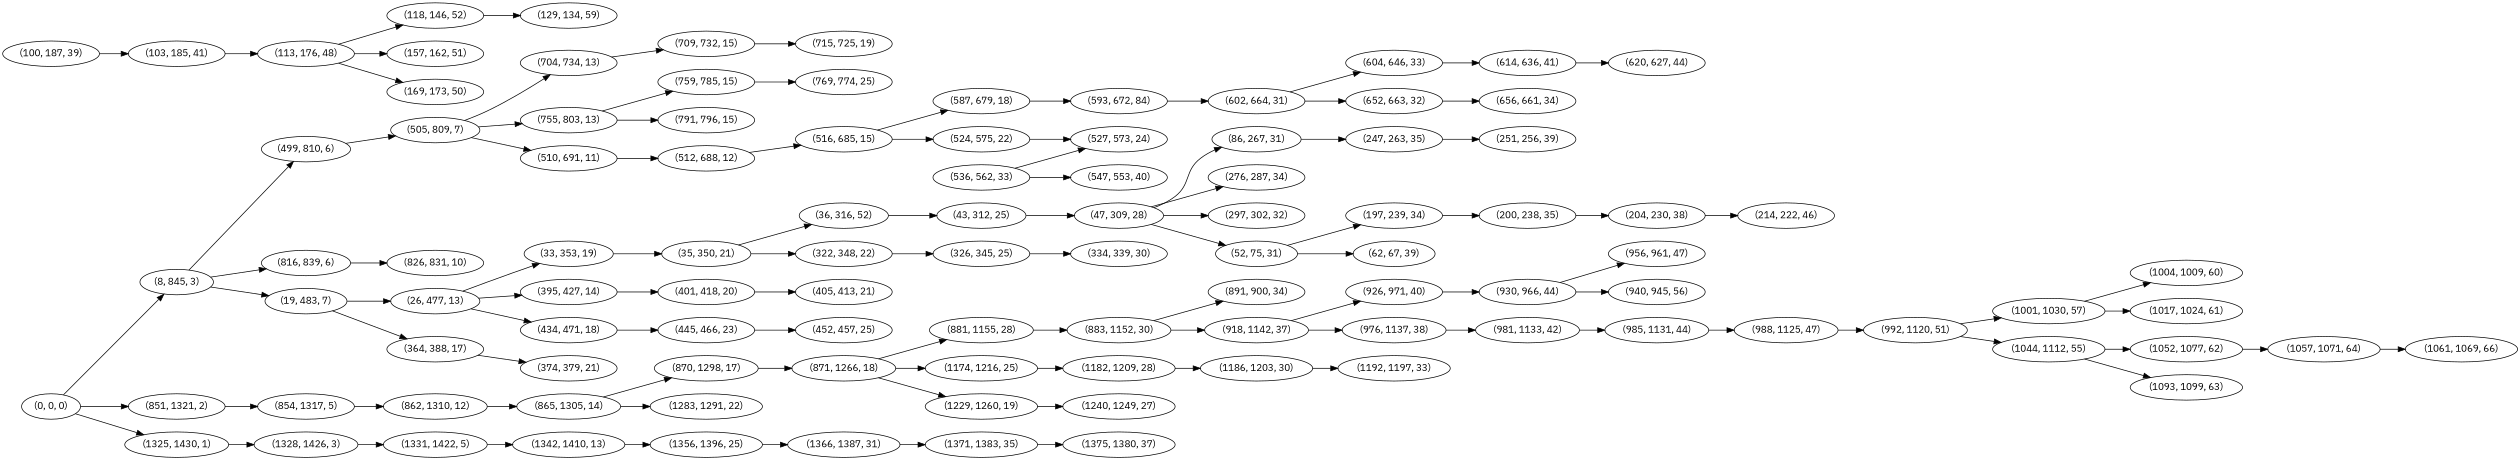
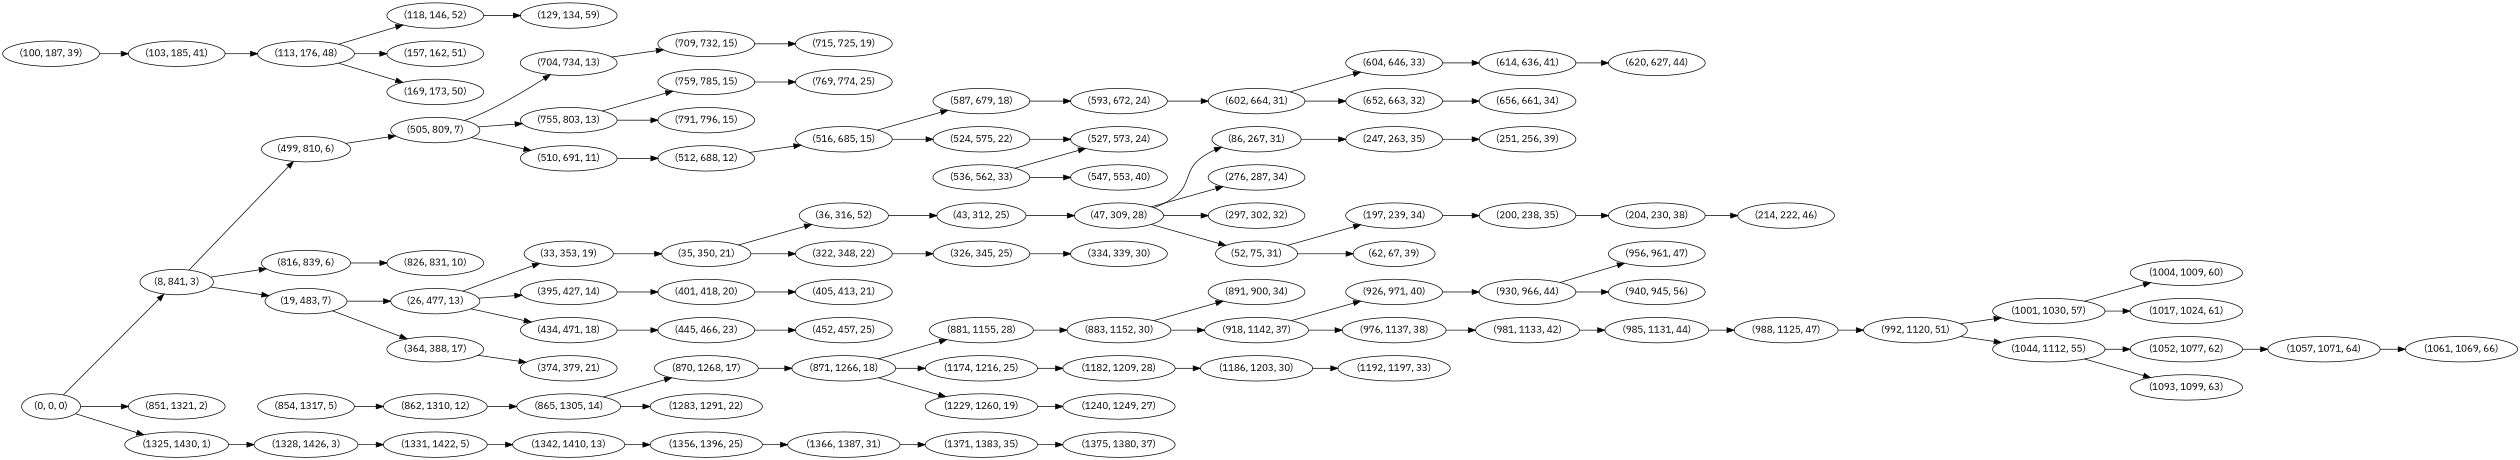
node "(593, 672, 84)": label "(593, 672, 84)" -> "(593, 672, 24)"
node "(8, 845, 3)": label "(8, 845, 3)" -> "(8, 841, 3)"
node "(870, 1298, 17)": label "(870, 1298, 17)" -> "(870, 1268, 17)"
edge "(851, 1321, 2)" -> "(854, 1317, 5)": removed
